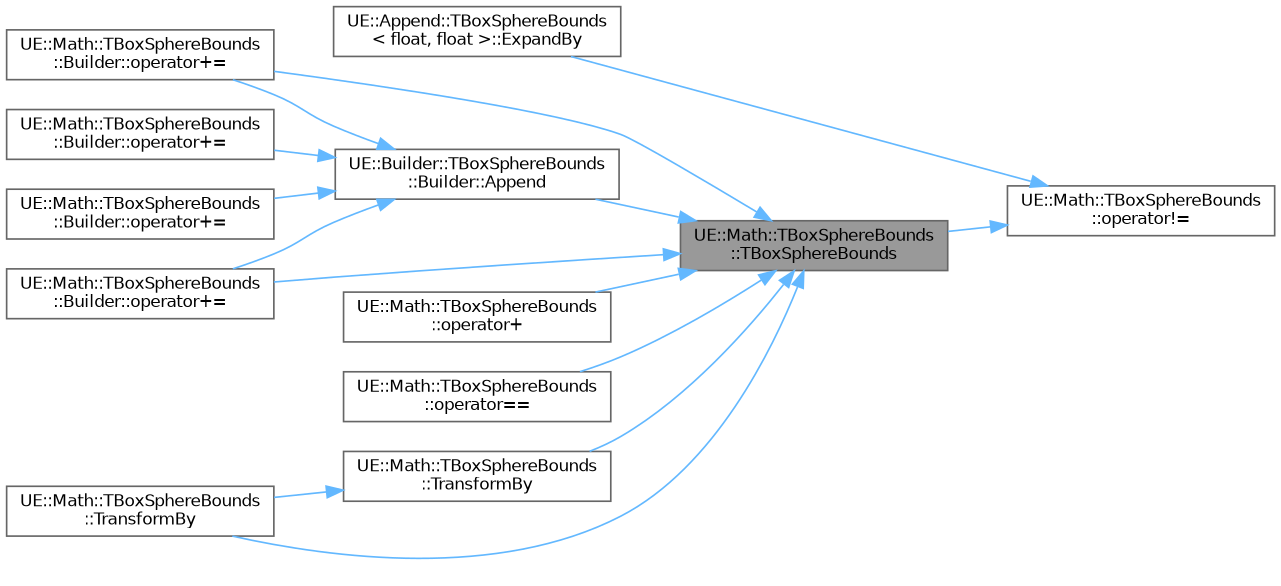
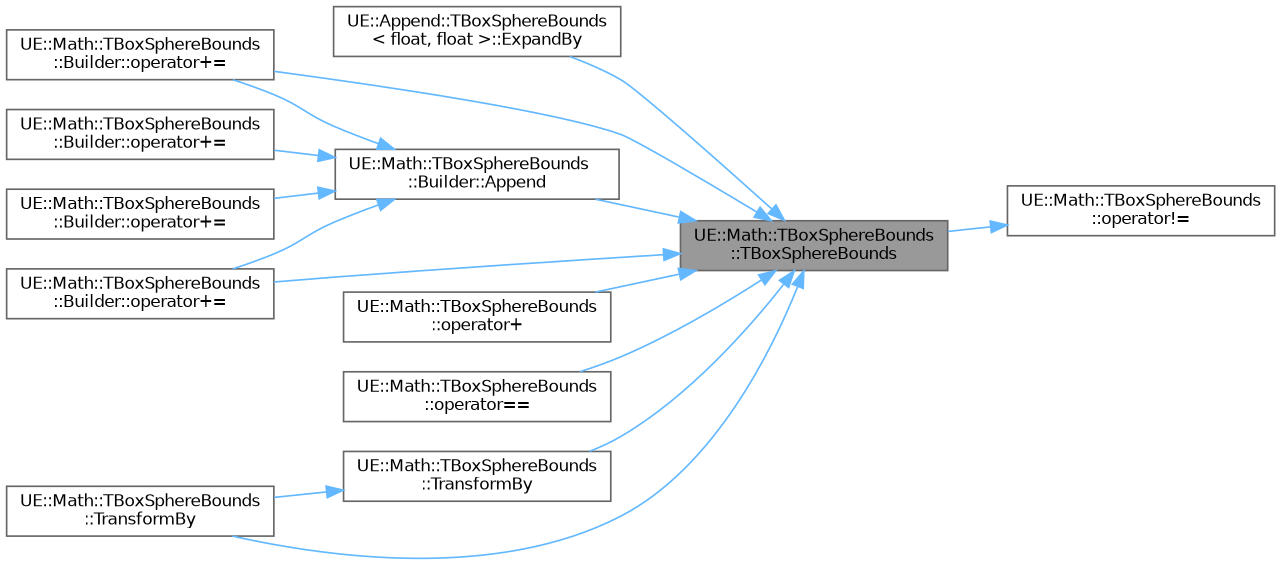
edge "UE::Append::TBoxSphereBounds < float, float >::ExpandBy" -> "UE::Math::TBoxSphereBounds ::operator!=": now "UE::Append::TBoxSphereBounds < float, float >::ExpandBy" -> "UE::Math::TBoxSphereBounds ::TBoxSphereBounds"
node "UE::Builder::TBoxSphereBounds ::Builder::Append": label "UE::Builder::TBoxSphereBounds ::Builder::Append" -> "UE::Math::TBoxSphereBounds ::Builder::Append"
